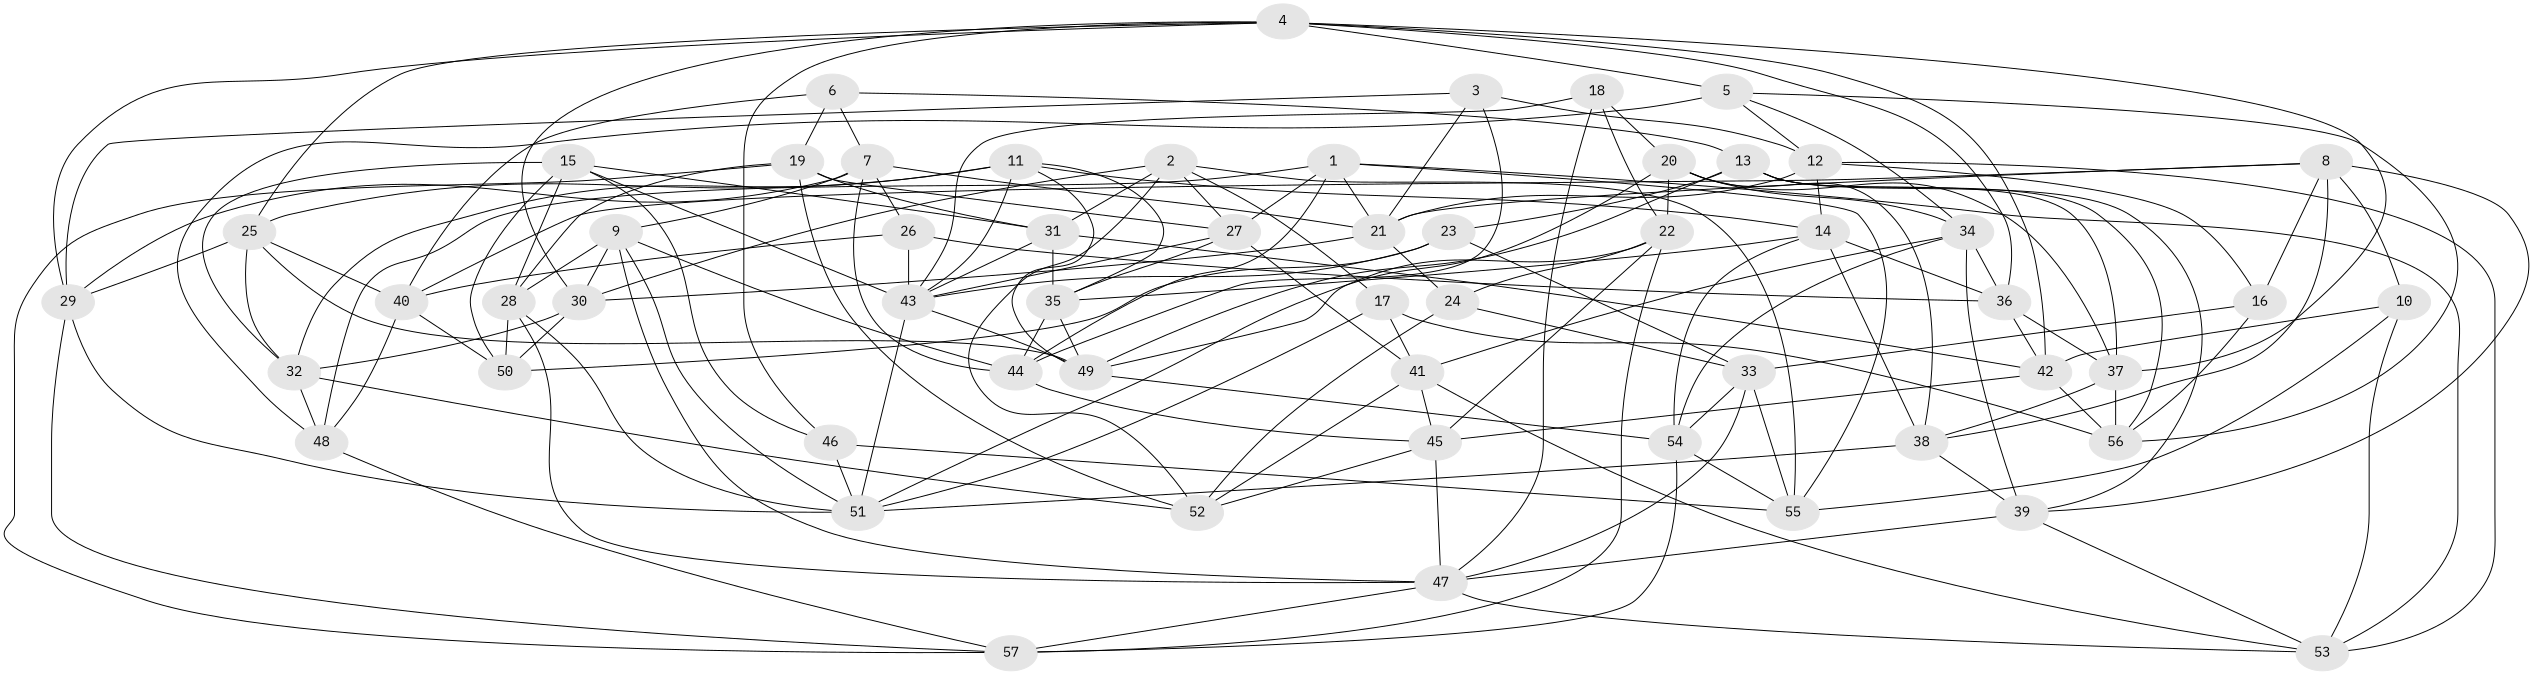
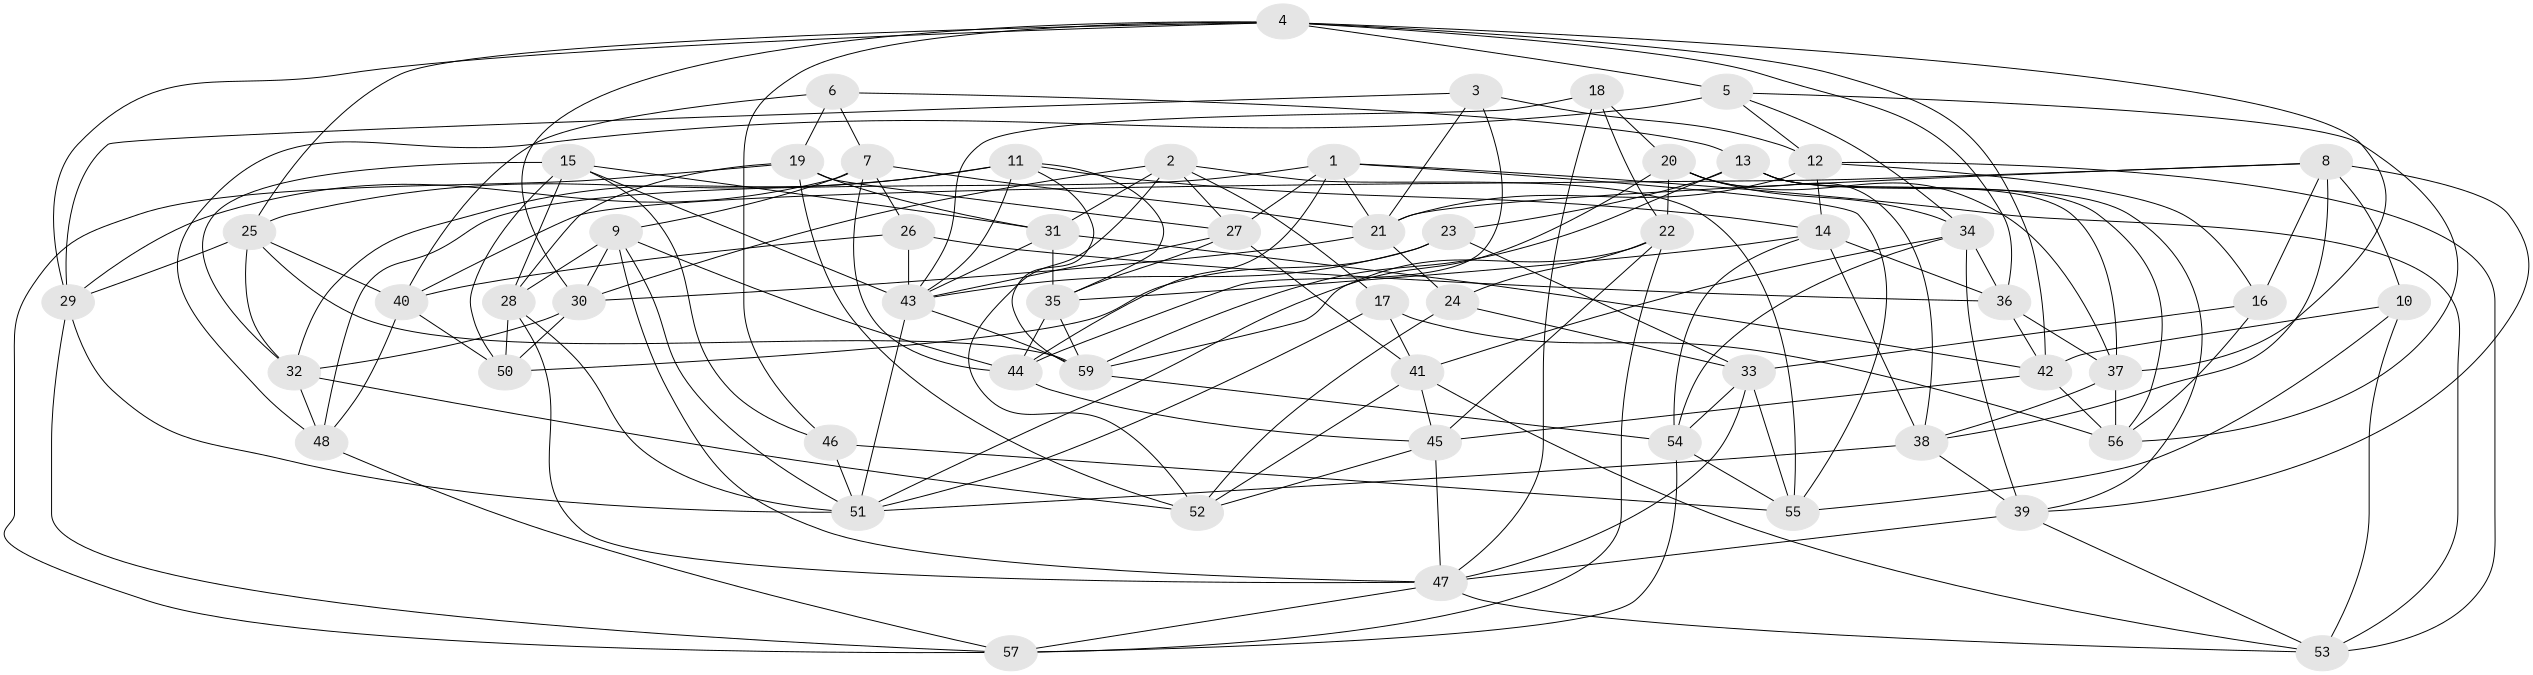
node "49": label "49" -> "59"
